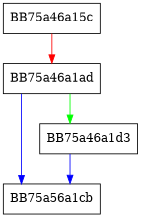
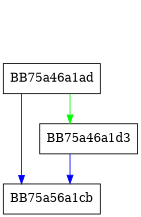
node "BB75a46a15c": removed
